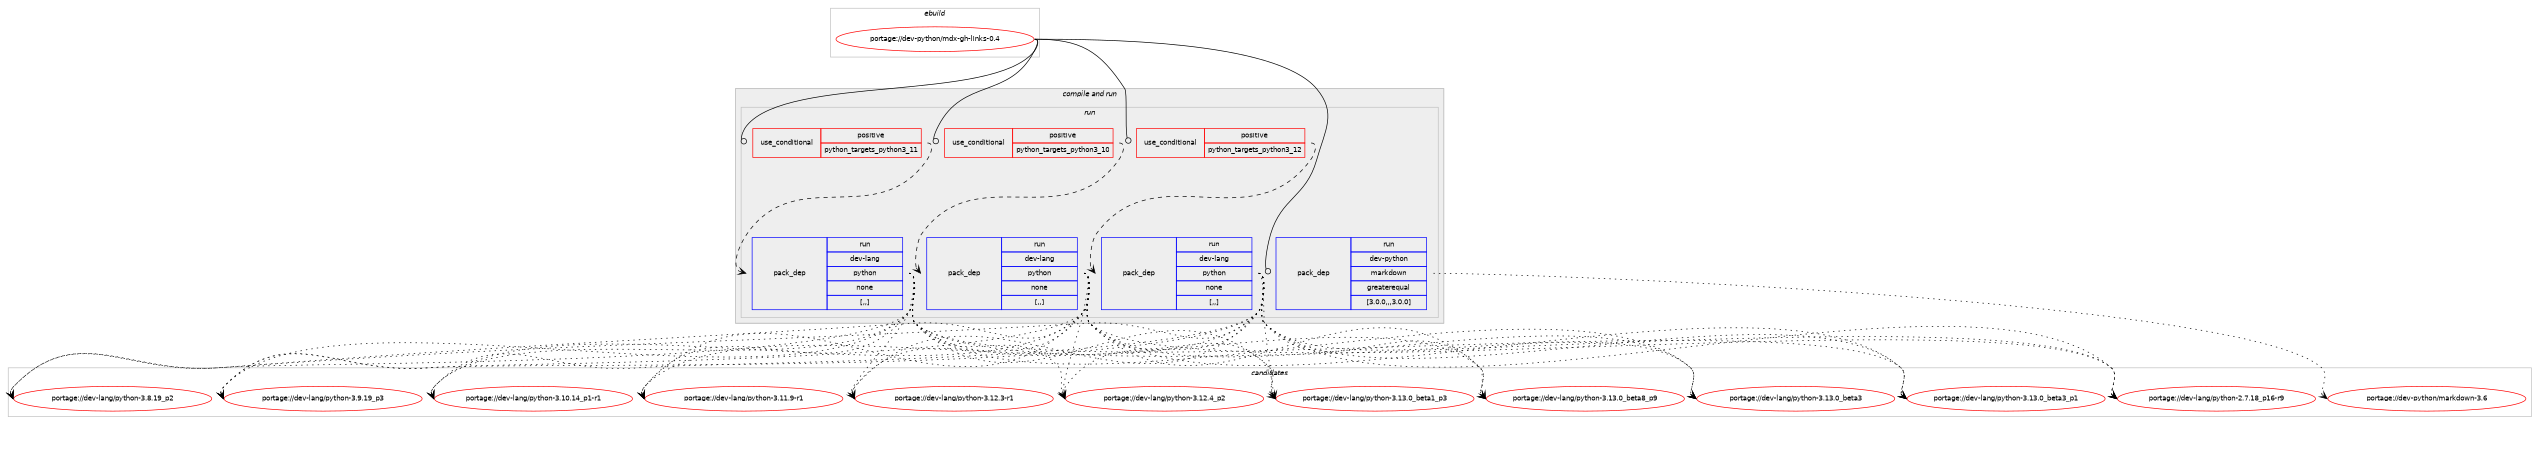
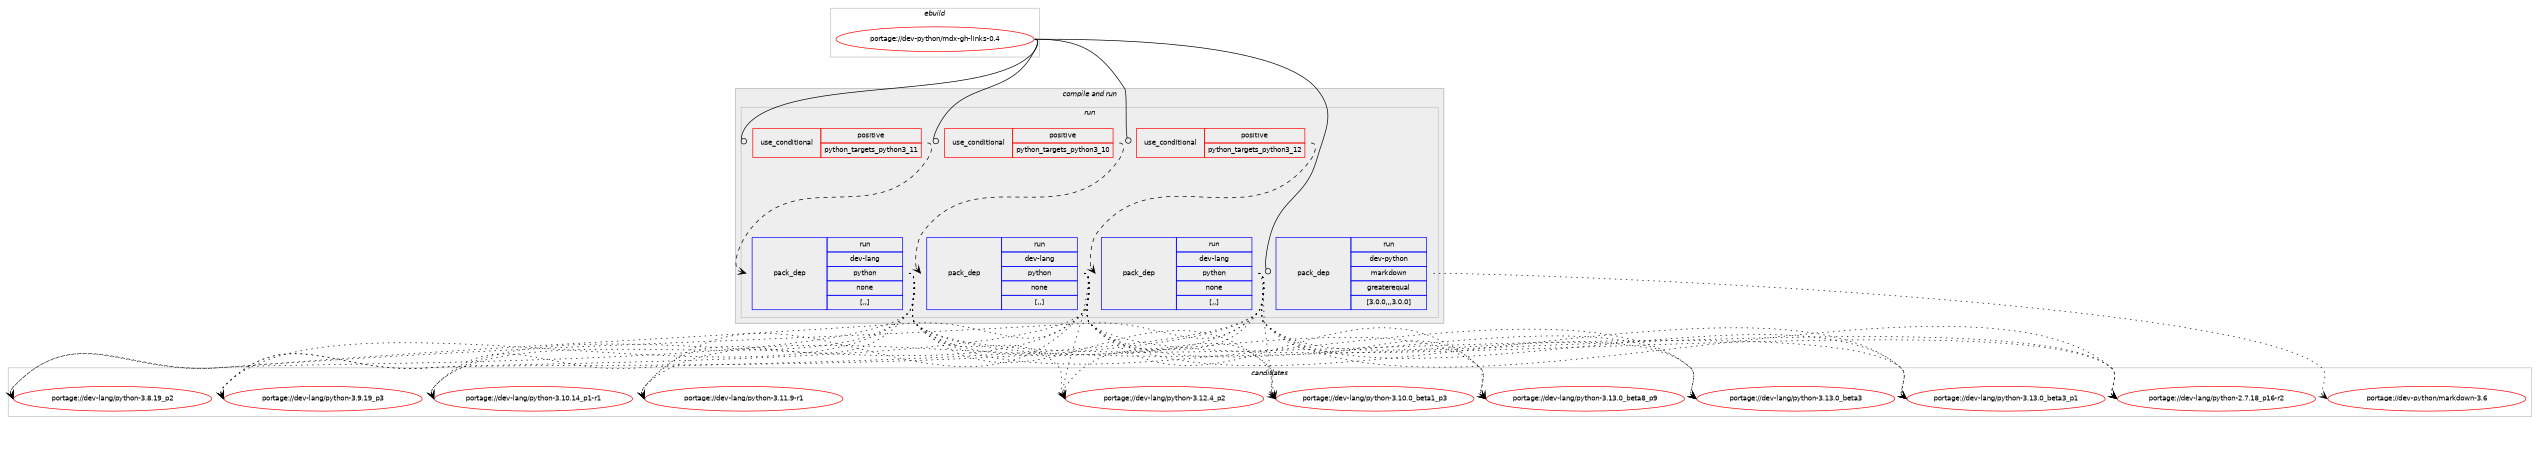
node "portage://dev-lang/python-3.12.3-r1": removed
node "portage://dev-lang/python-3.13.0_beta1_p3": label "portage://dev-lang/python-3.13.0_beta1_p3" -> "portage://dev-lang/python-3.10.0_beta1_p3"
node "portage://dev-lang/python-2.7.18_p16-r9": label "portage://dev-lang/python-2.7.18_p16-r9" -> "portage://dev-lang/python-2.7.18_p16-r2"
